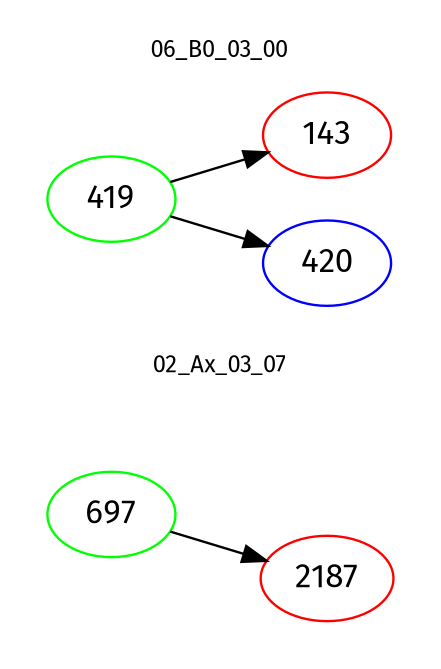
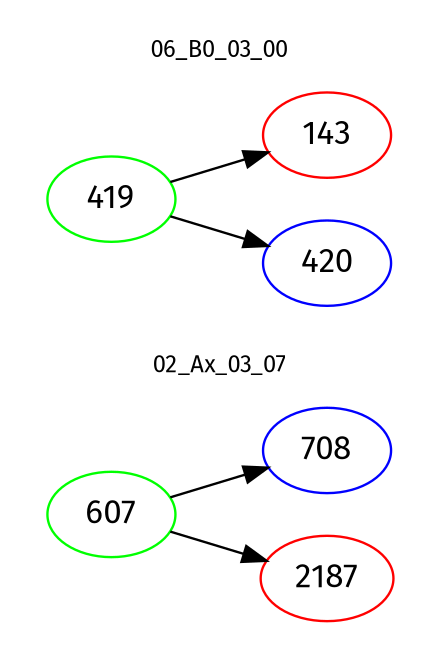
node "708": added
node "697": label "697" -> "607"
